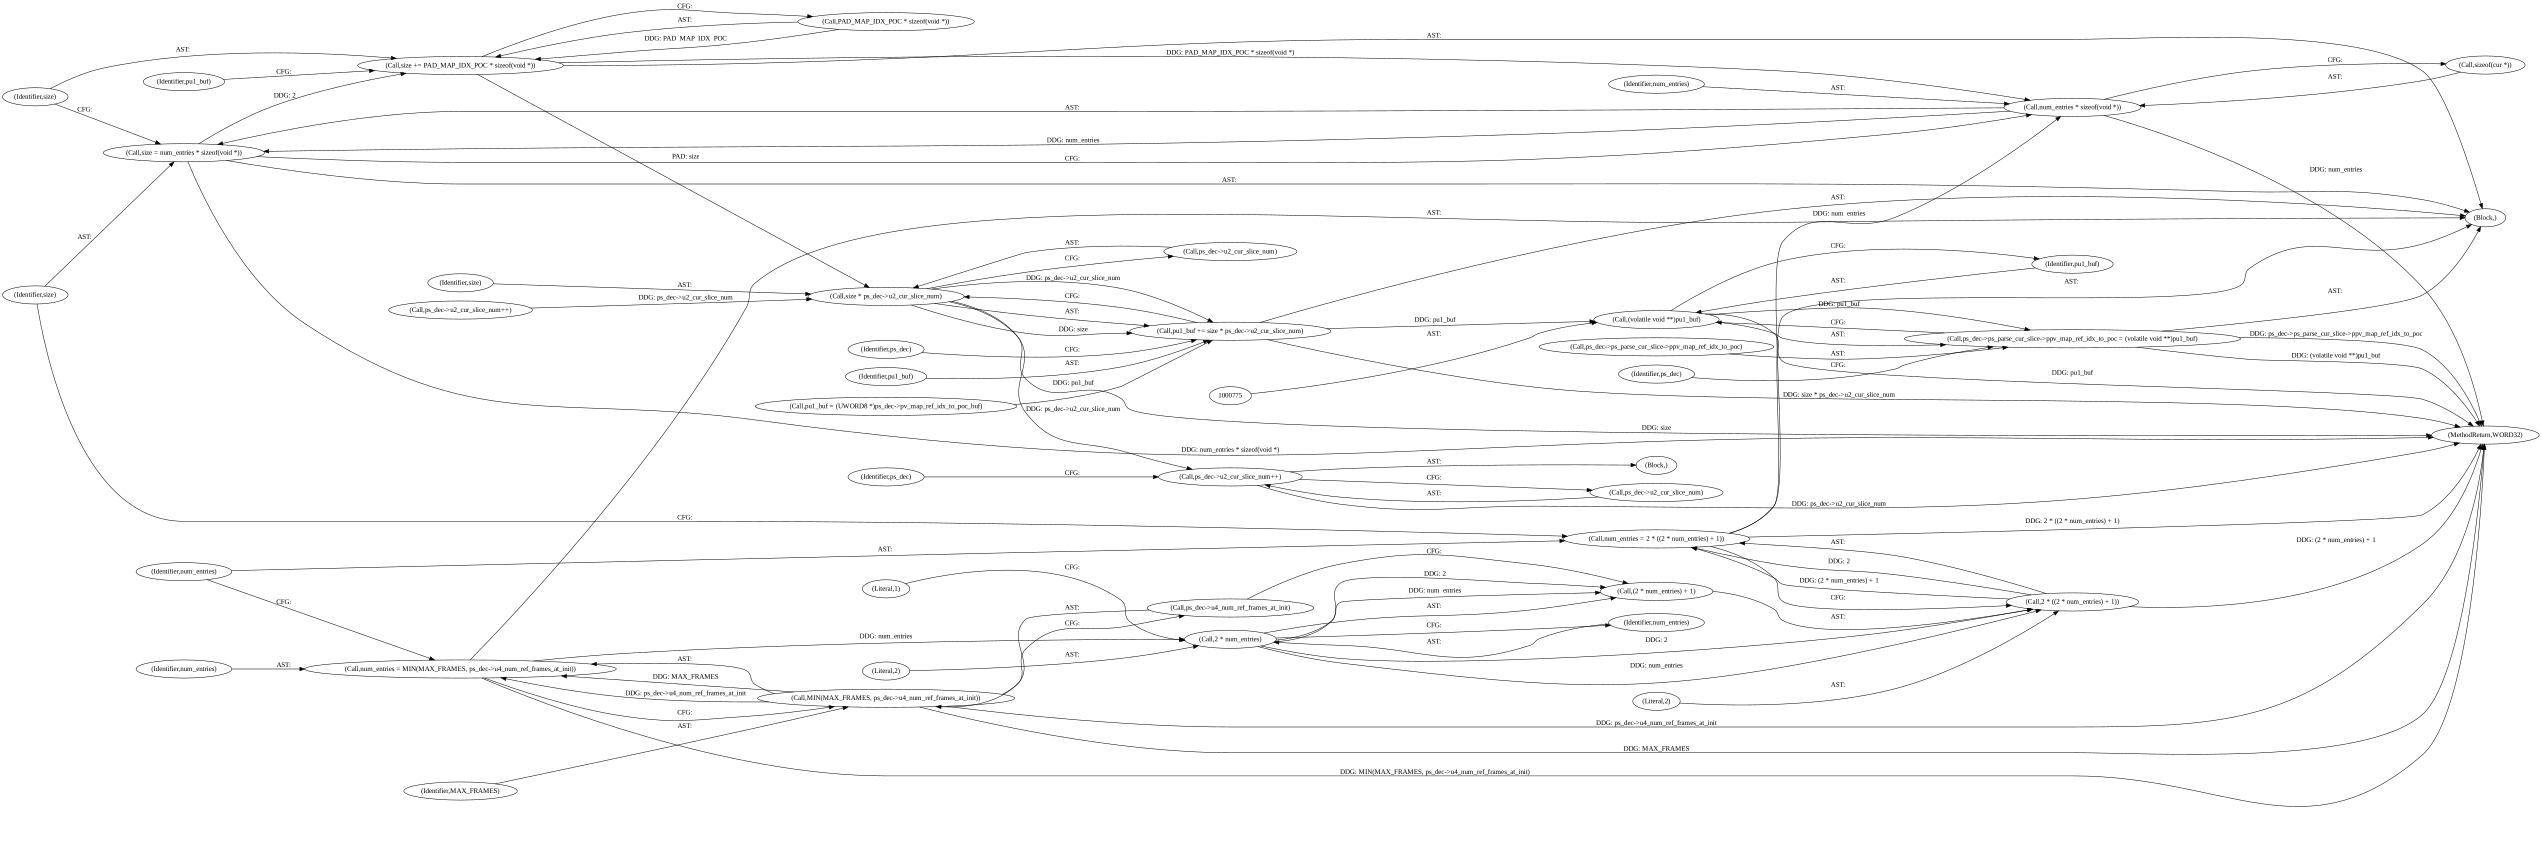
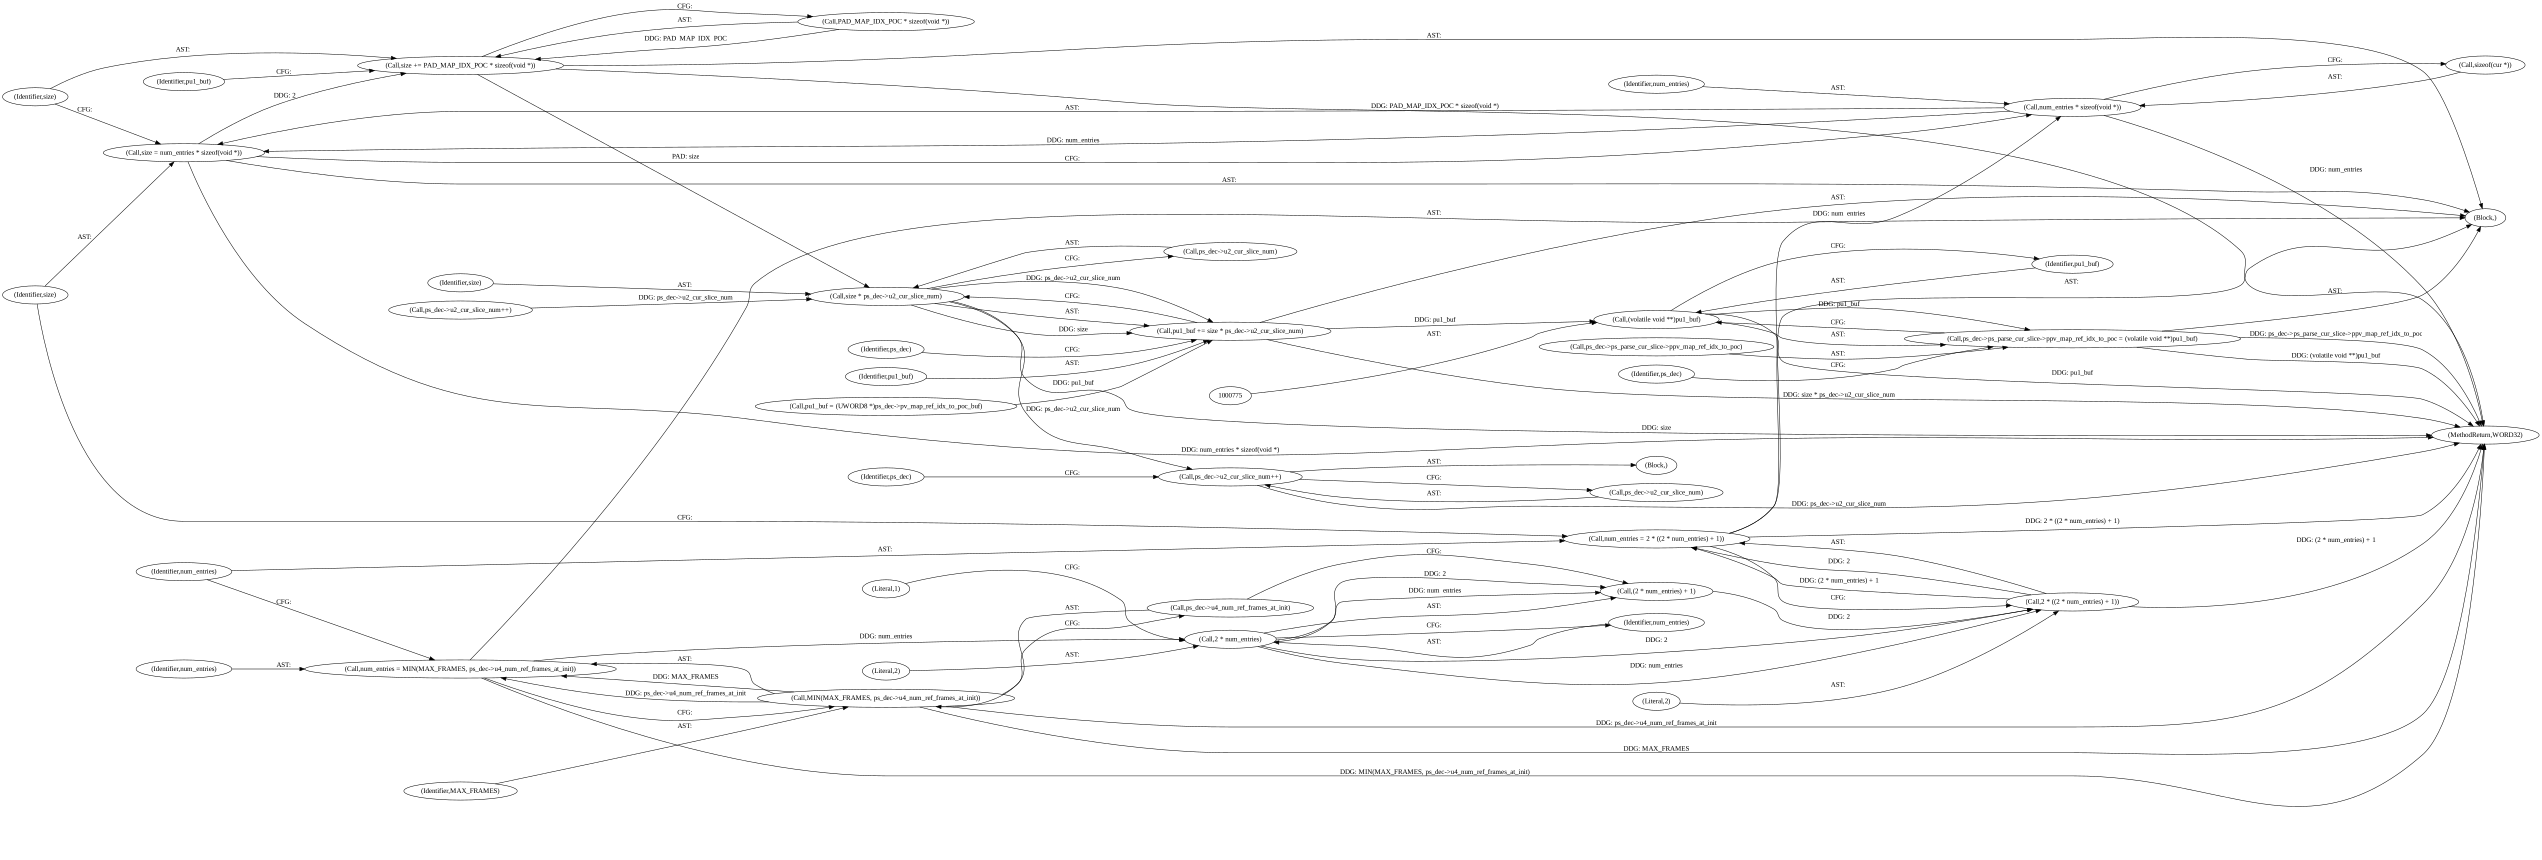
edge "(Call,size += PAD_MAP_IDX_POC * sizeof(void *))" -> "(Call,num_entries * sizeof(void *))": now "(Call,size += PAD_MAP_IDX_POC * sizeof(void *))" -> "(MethodReturn,WORD32)"
edge "(Call,(2 * num_entries) + 1)" -> "(Call,2 * ((2 * num_entries) + 1))": label "AST: " -> "DDG: 2"
